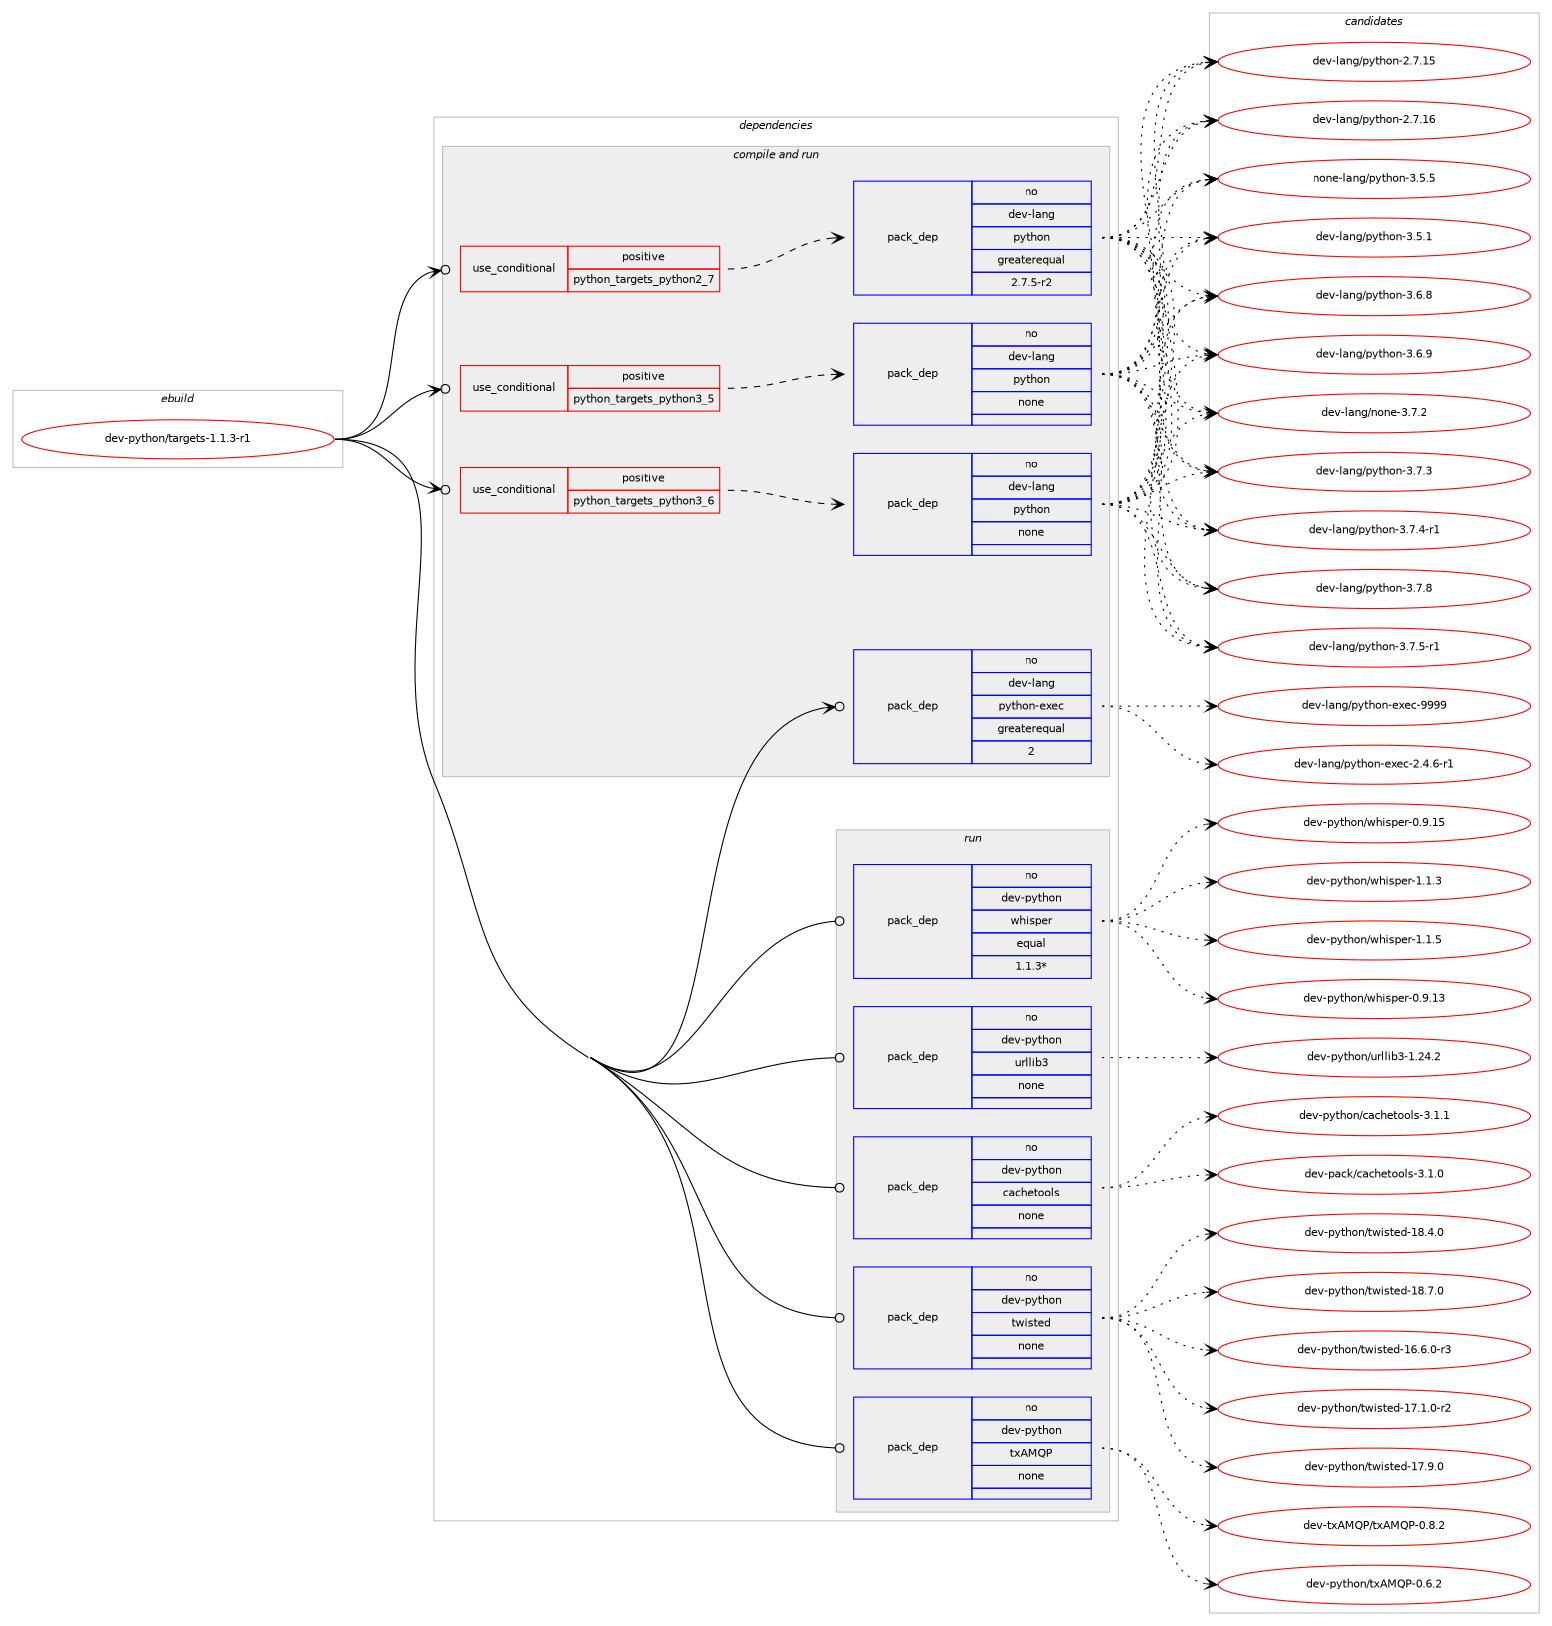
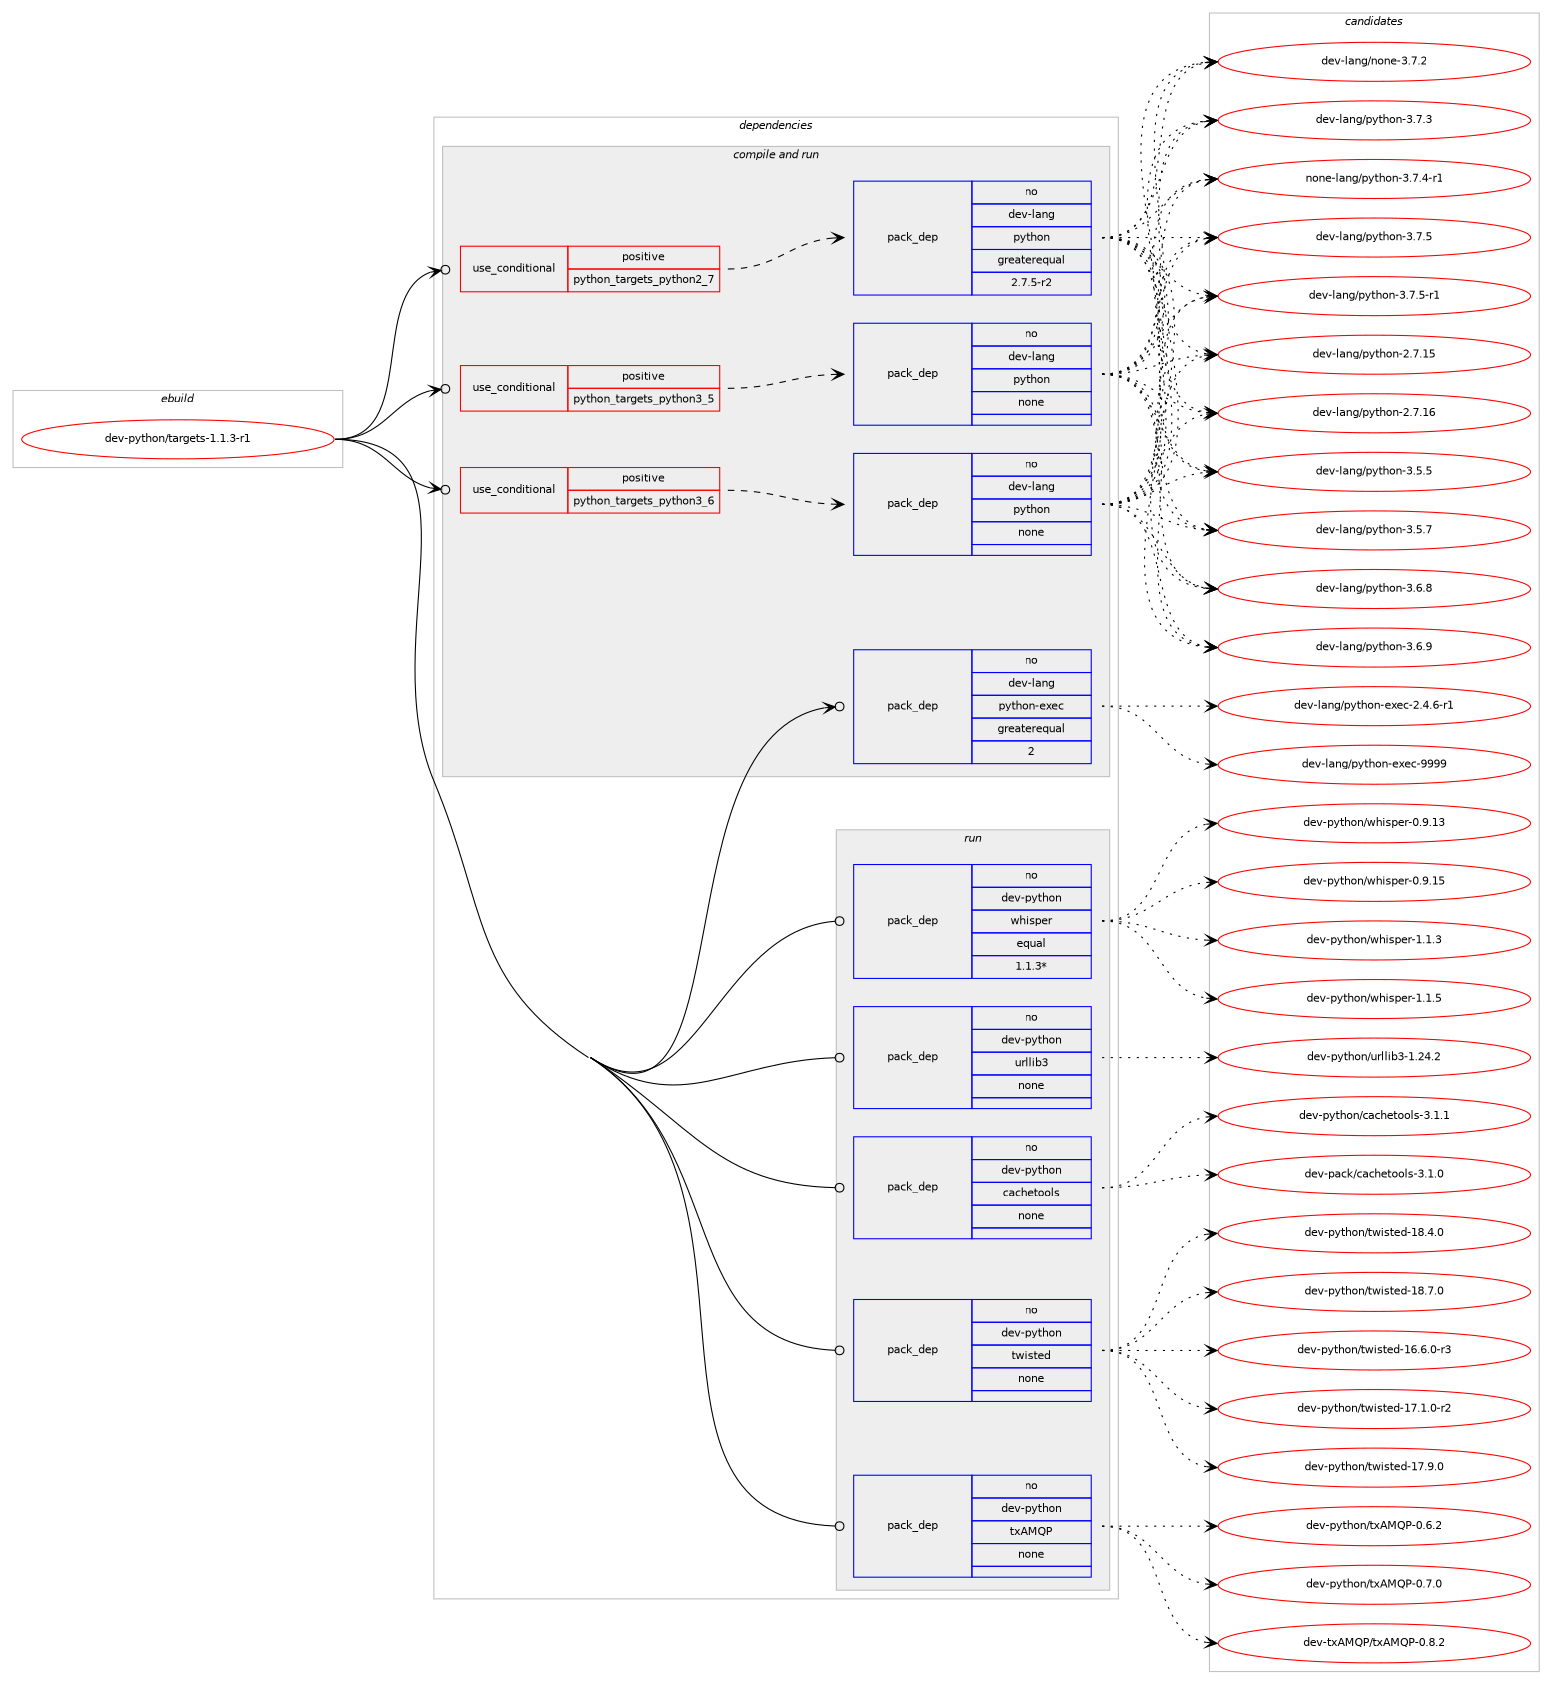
node "none-lang/python-3.5.5": label "none-lang/python-3.5.5" -> "dev-lang/python-3.5.5"
node "dev-lang/python-3.5.1": label "dev-lang/python-3.5.1" -> "dev-lang/python-3.5.7"
node "dev-lang/python-3.7.4-r1": label "dev-lang/python-3.7.4-r1" -> "none-lang/python-3.7.4-r1"
node "dev-lang/python-3.7.8": label "dev-lang/python-3.7.8" -> "dev-lang/python-3.7.5"
node "dev-python/txAMQP-0.7.0": added
